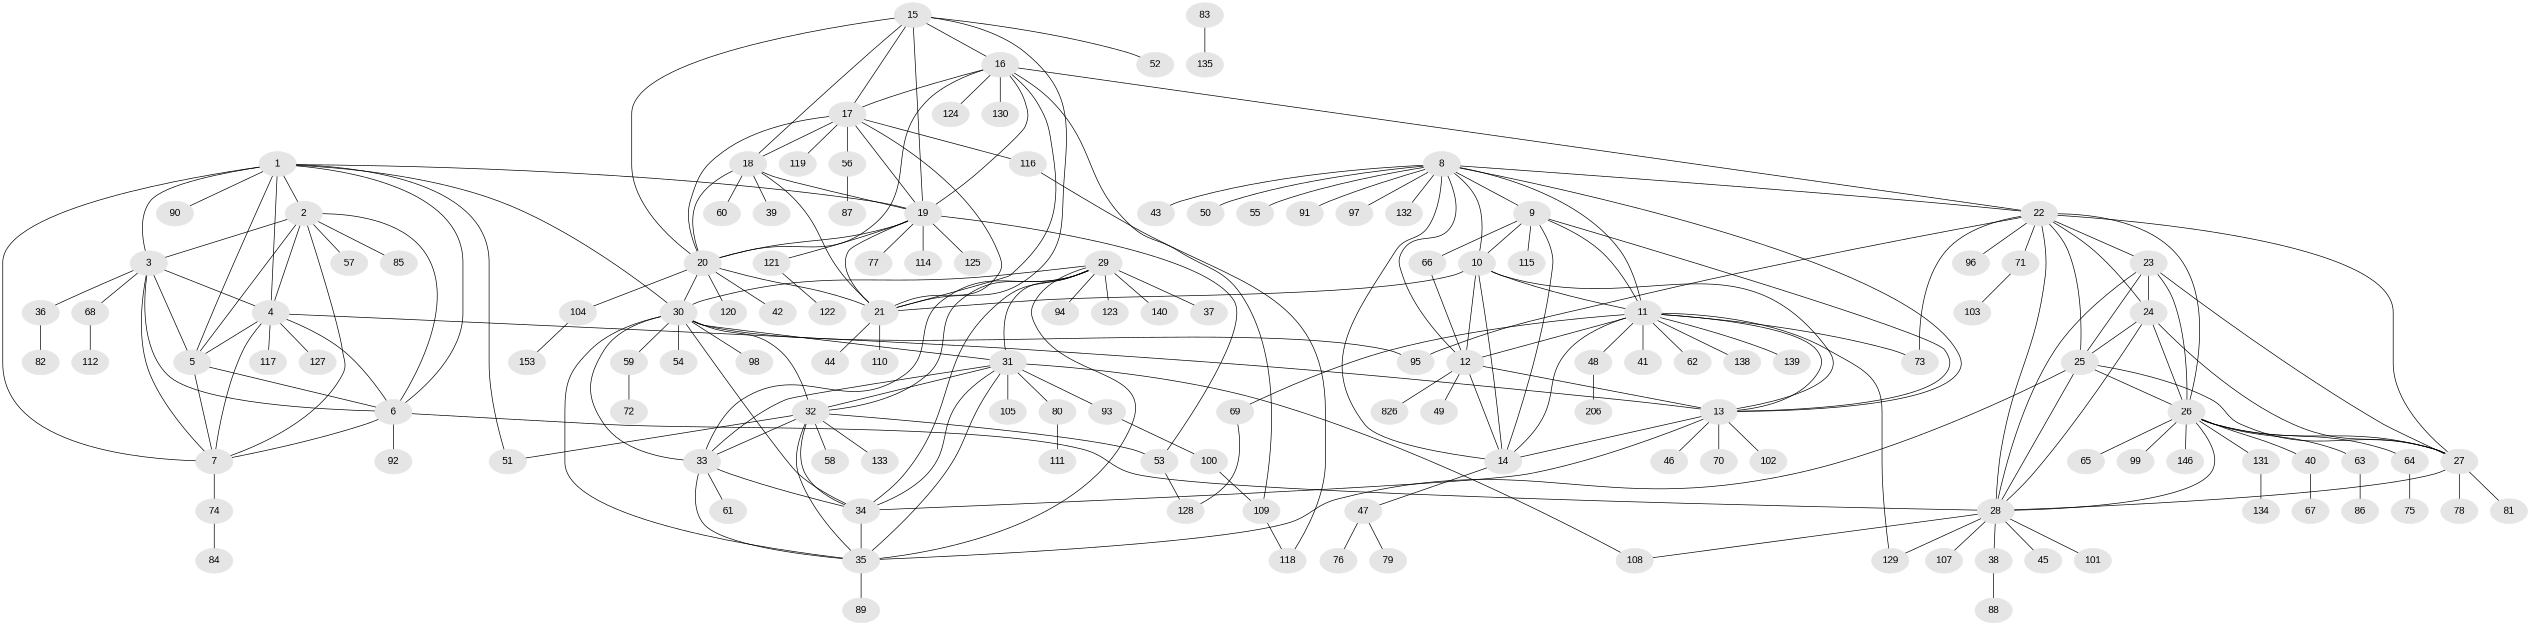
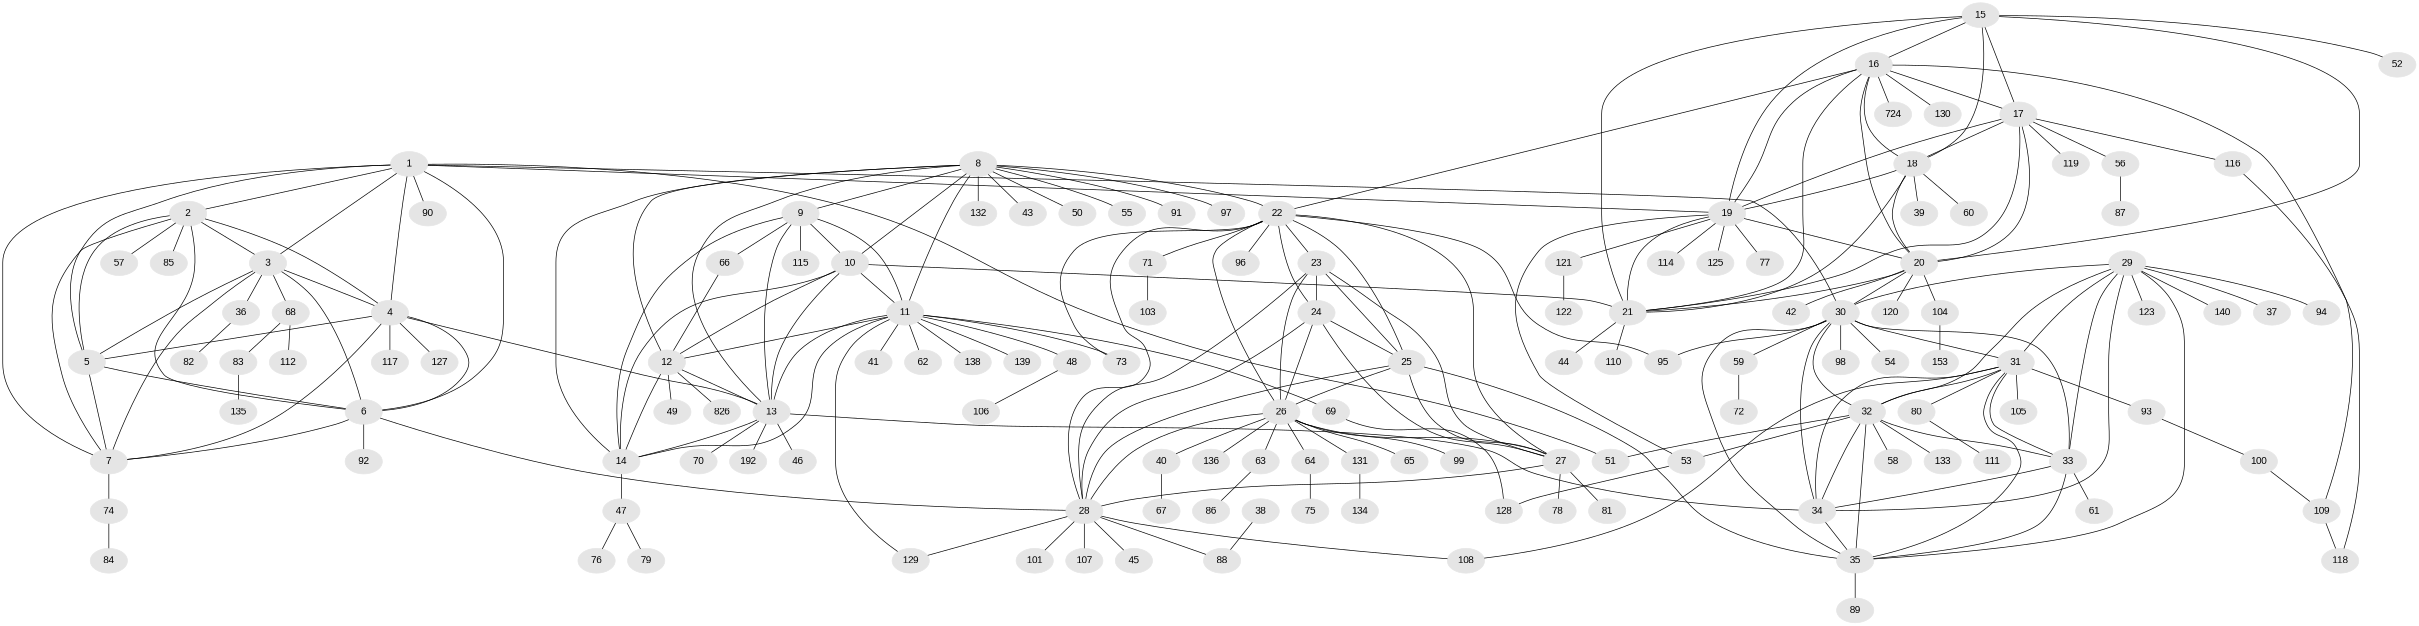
node "124": label "124" -> "724"
edge "16" -- "18": added
edge "68" -- "83": added
node "206": label "206" -> "106"
node "102": label "102" -> "192"
node "146": label "146" -> "136"
edge "28" -- "38": now "28" -- "88"
